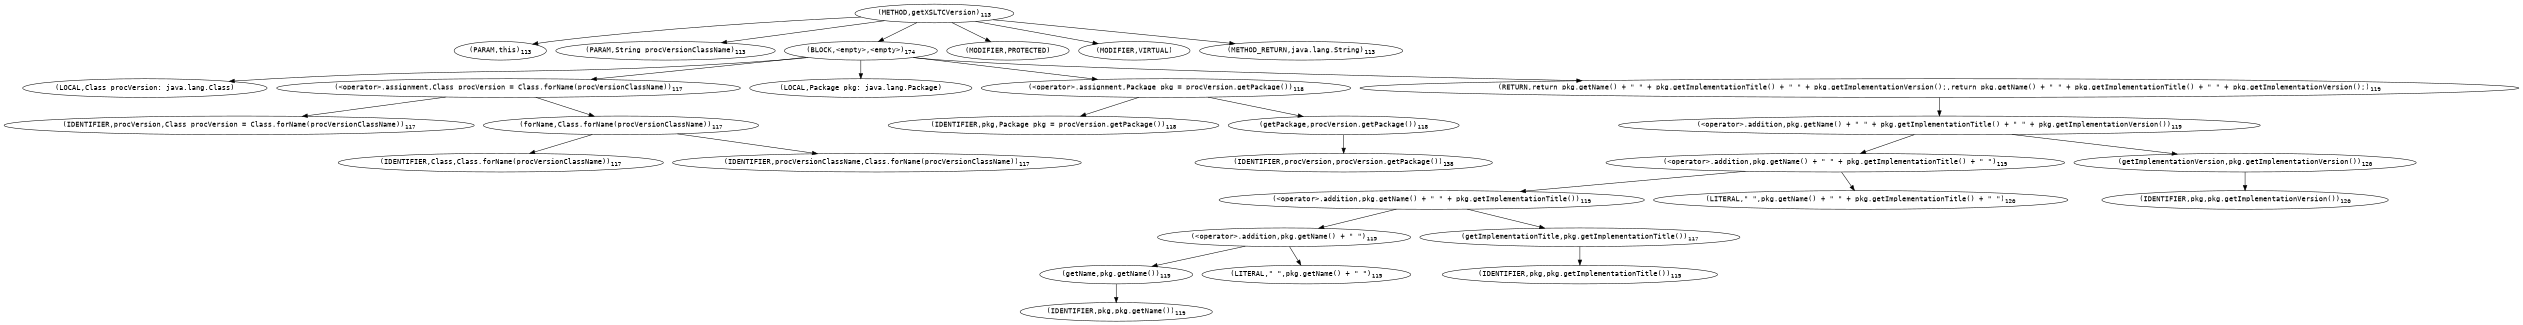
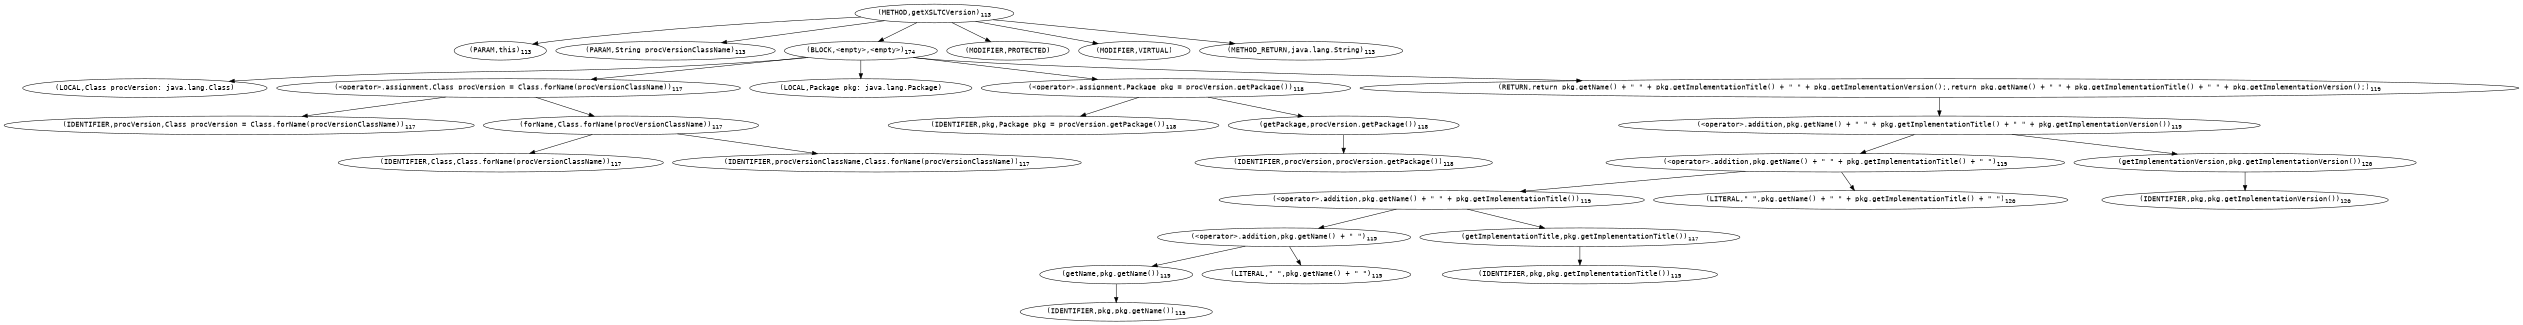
node "(IDENTIFIER,procVersion,procVersion.getPackage())": text "138" -> "118"
